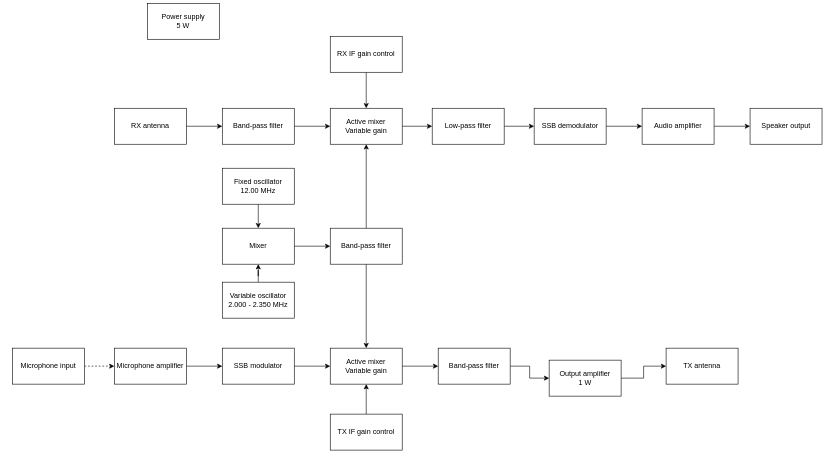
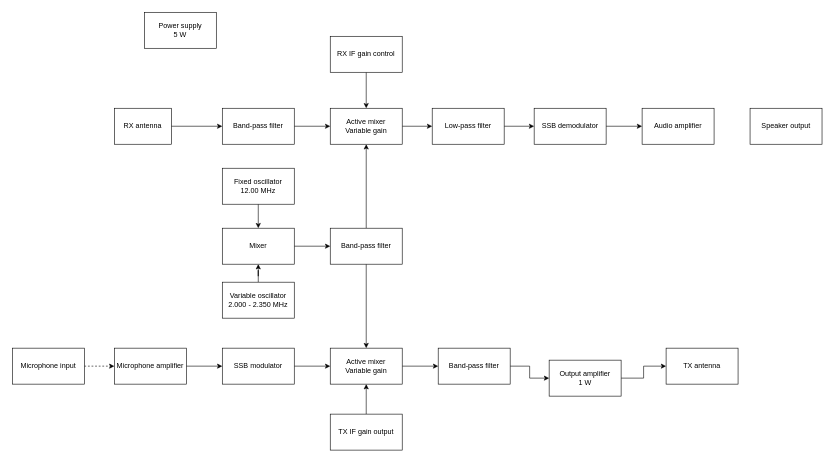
node "Power supply 5 W": moved (183, 21) -> (180, 30)
node "RX antenna": size 72x36 -> 57x36
edge "Audio amplifier" -> "Speaker output": removed
node "TX IF gain control": label "TX IF gain control" -> "TX IF gain output"
